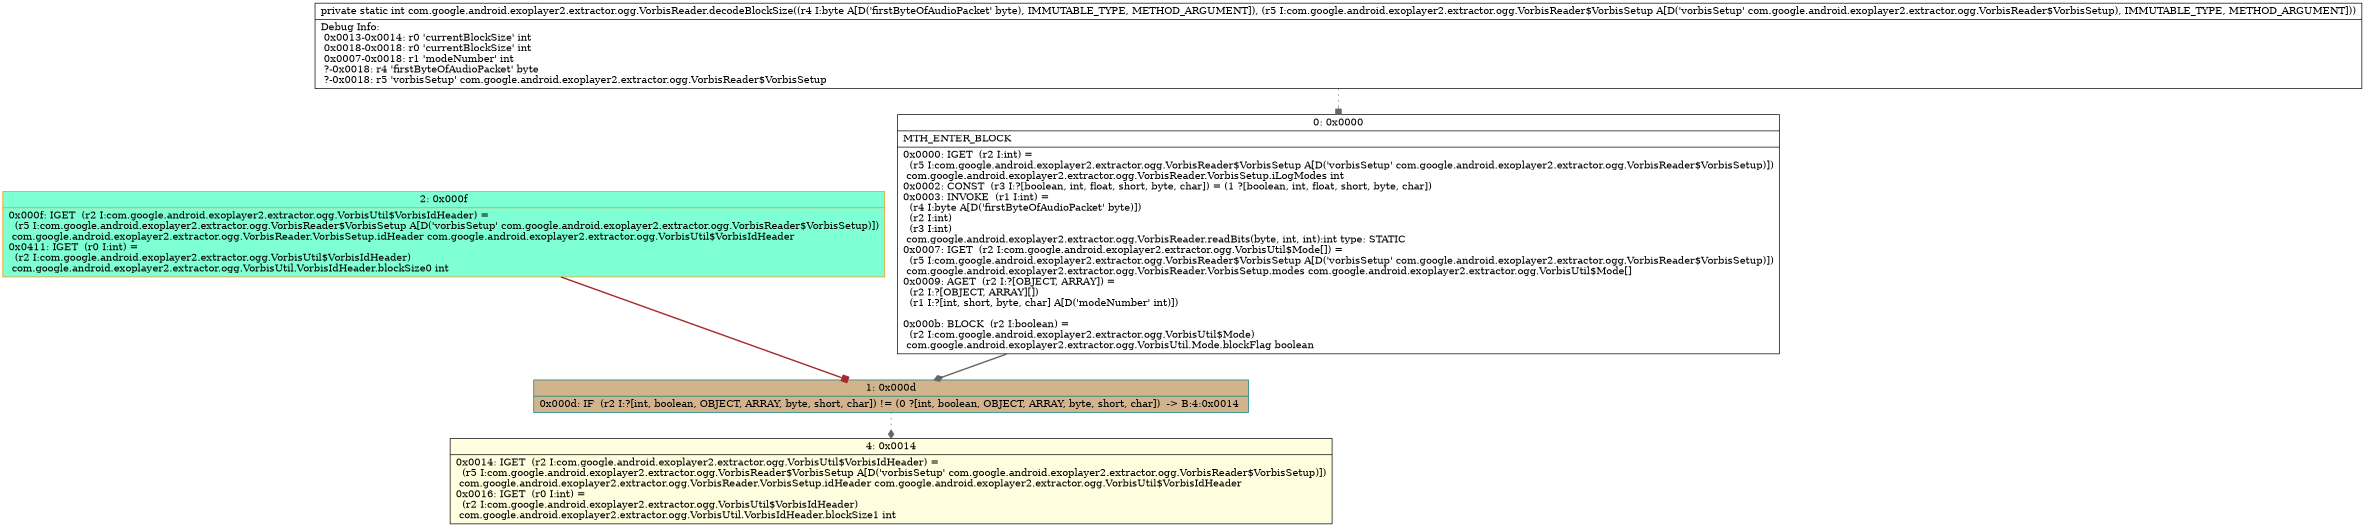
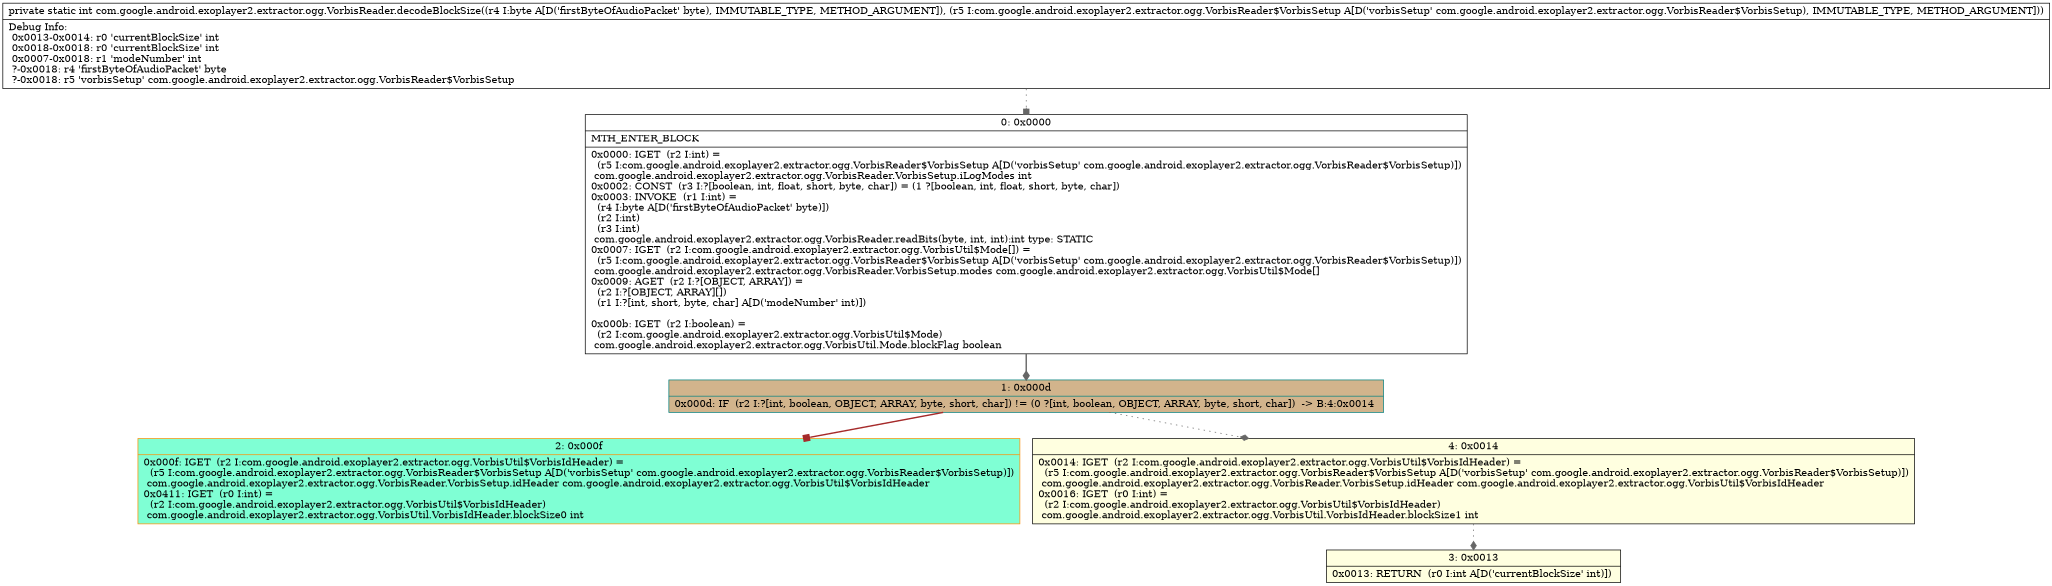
node "0: 0x0000": text "0x000b: BLOCK  (r2 I:boolean) =" -> "0x000b: IGET  (r2 I:boolean) ="
edge "2: 0x000f" -> "1: 0x000d": reversed
node "3: 0x0013": added
